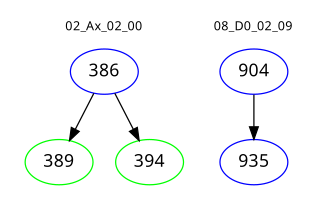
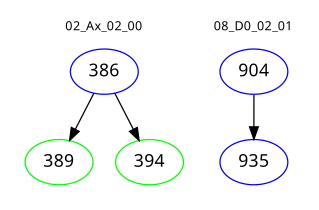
cluster "08_D0_02_09": label "08_D0_02_09" -> "08_D0_02_01"
